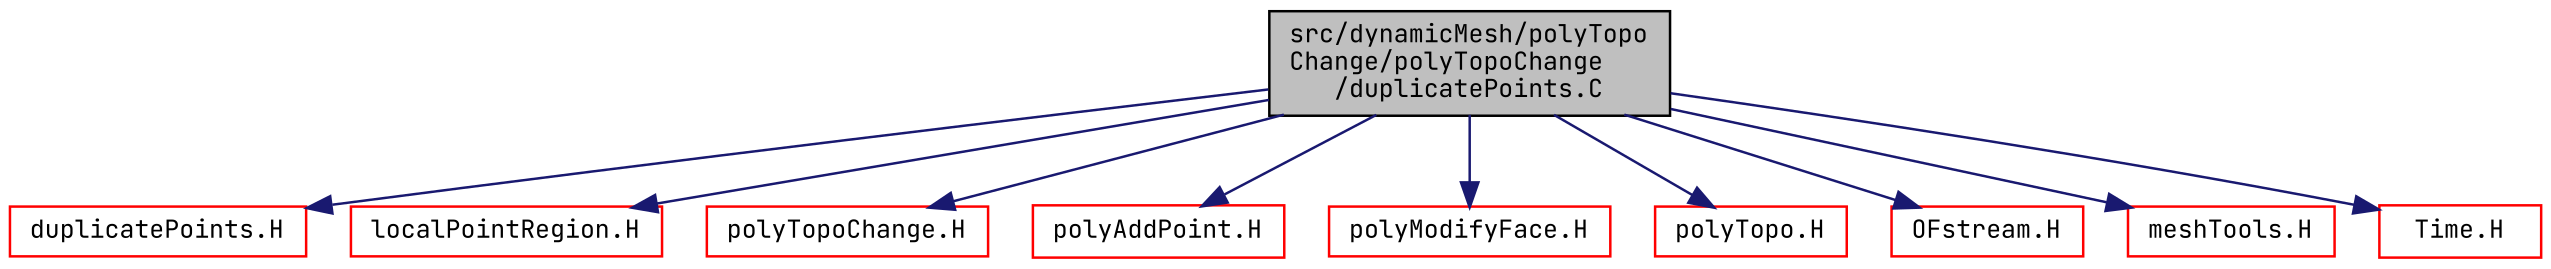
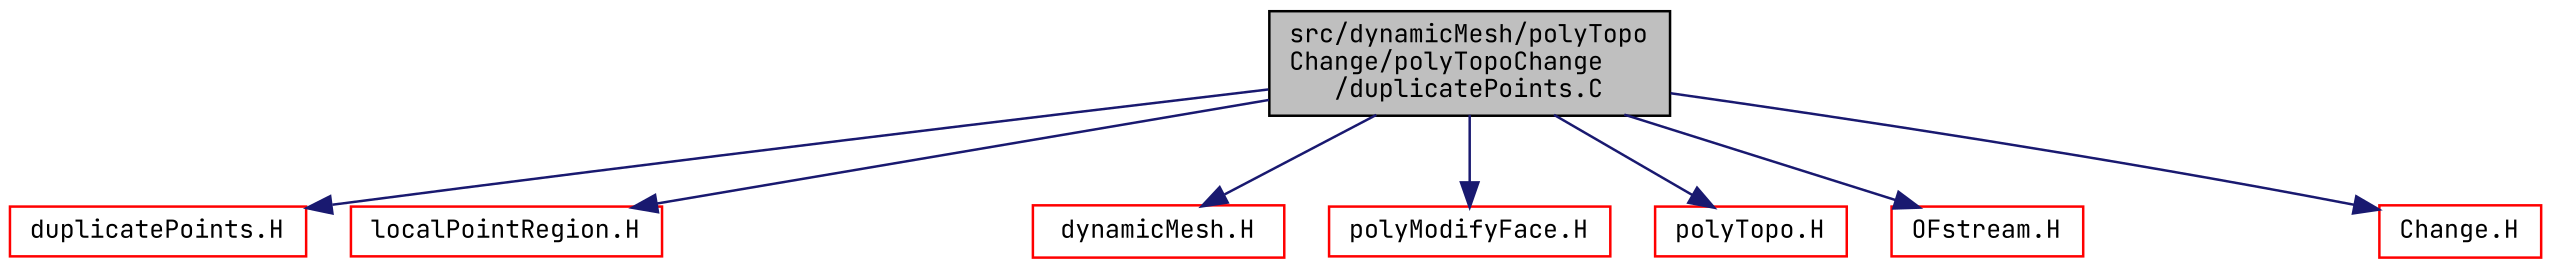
node "polyTopoChange.H": removed
node "polyAddPoint.H": label "polyAddPoint.H" -> "dynamicMesh.H"
node "meshTools.H": removed
node "Time.H": label "Time.H" -> "Change.H"
